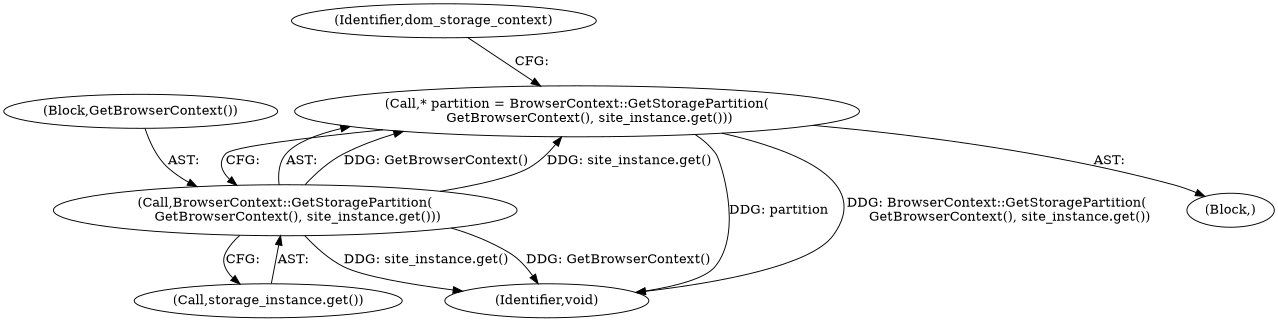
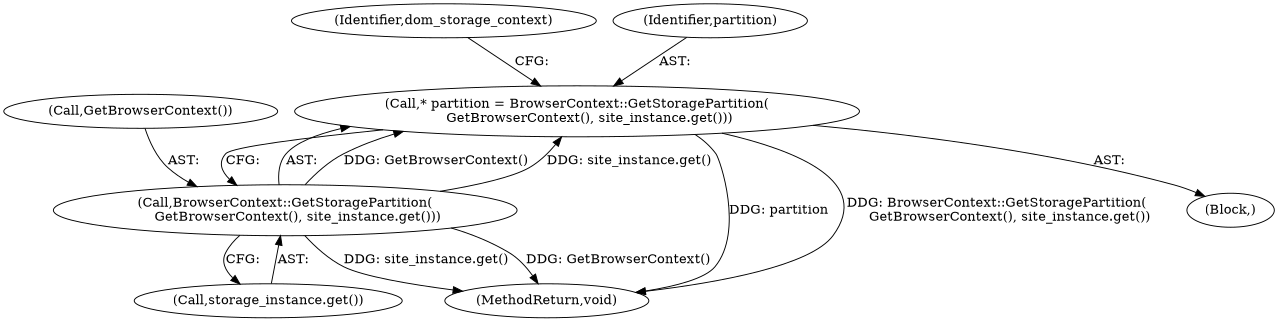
node "(Identifier,partition)": added
node "(Block,GetBrowserContext())": label "(Block,GetBrowserContext())" -> "(Call,GetBrowserContext())"
node "(Identifier,void)": label "(Identifier,void)" -> "(MethodReturn,void)"
